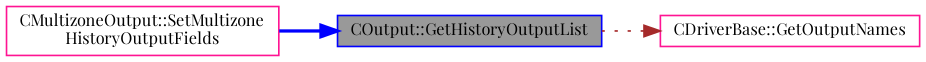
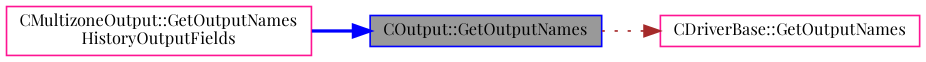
node "CMultizoneOutput::SetMultizone HistoryOutputFields": label "CMultizoneOutput::SetMultizone HistoryOutputFields" -> "CMultizoneOutput::GetOutputNames HistoryOutputFields"
node "COutput::GetHistoryOutputList": label "COutput::GetHistoryOutputList" -> "COutput::GetOutputNames"
